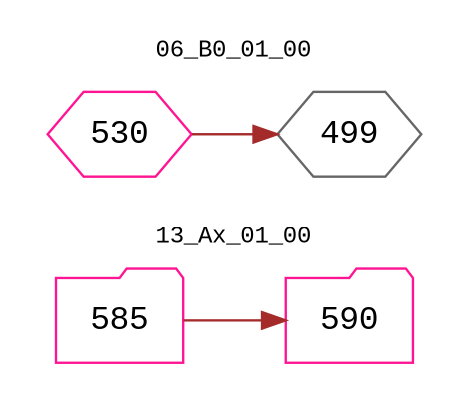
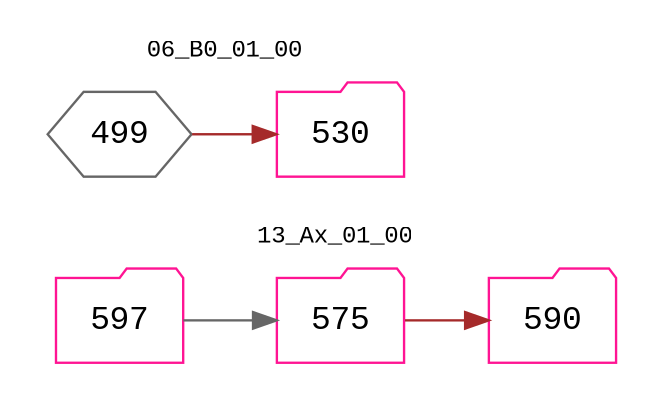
node "530": shape hexagon -> folder
edge "530" -> "499": reversed
node "597": added
node "585": label "585" -> "575"
